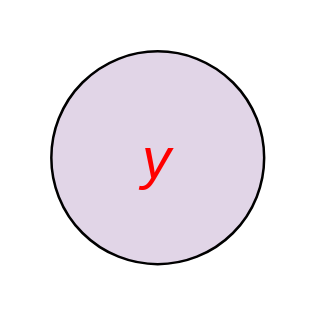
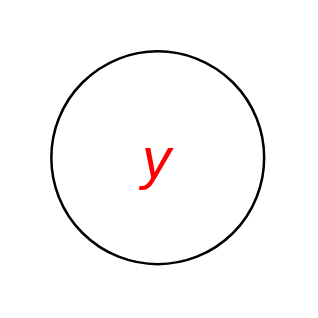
node "y": fillcolor #e1d5e7 -> #ffffff
